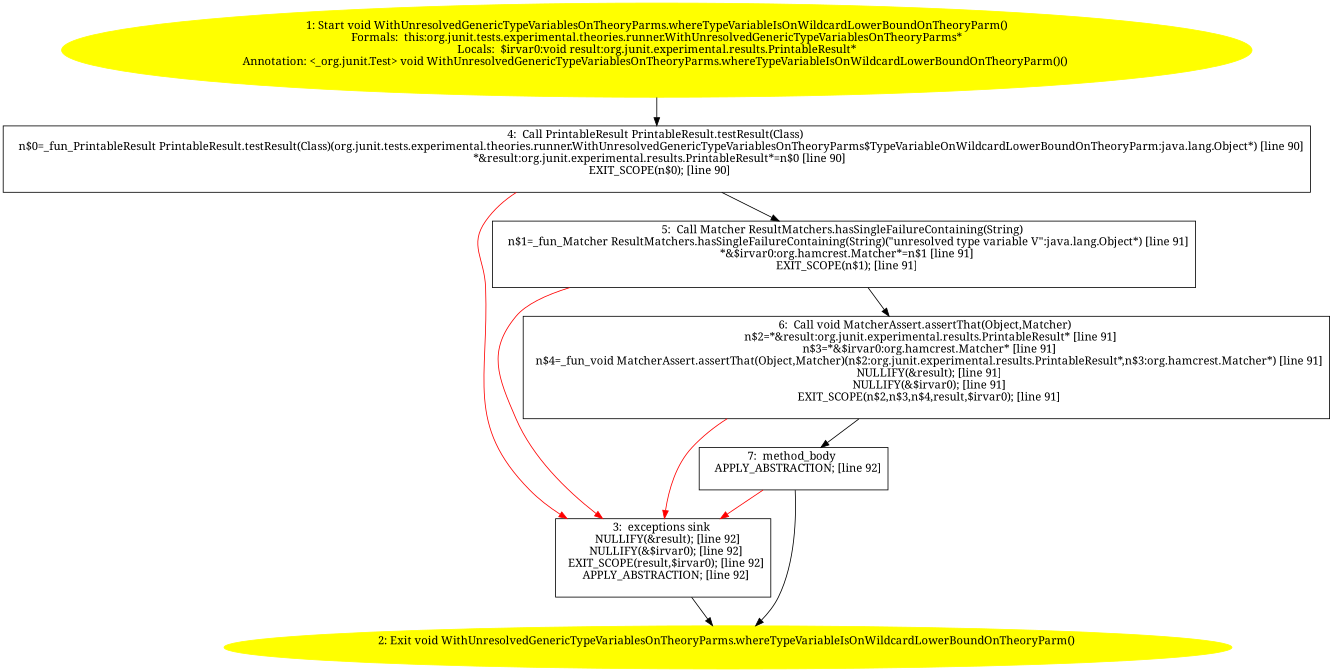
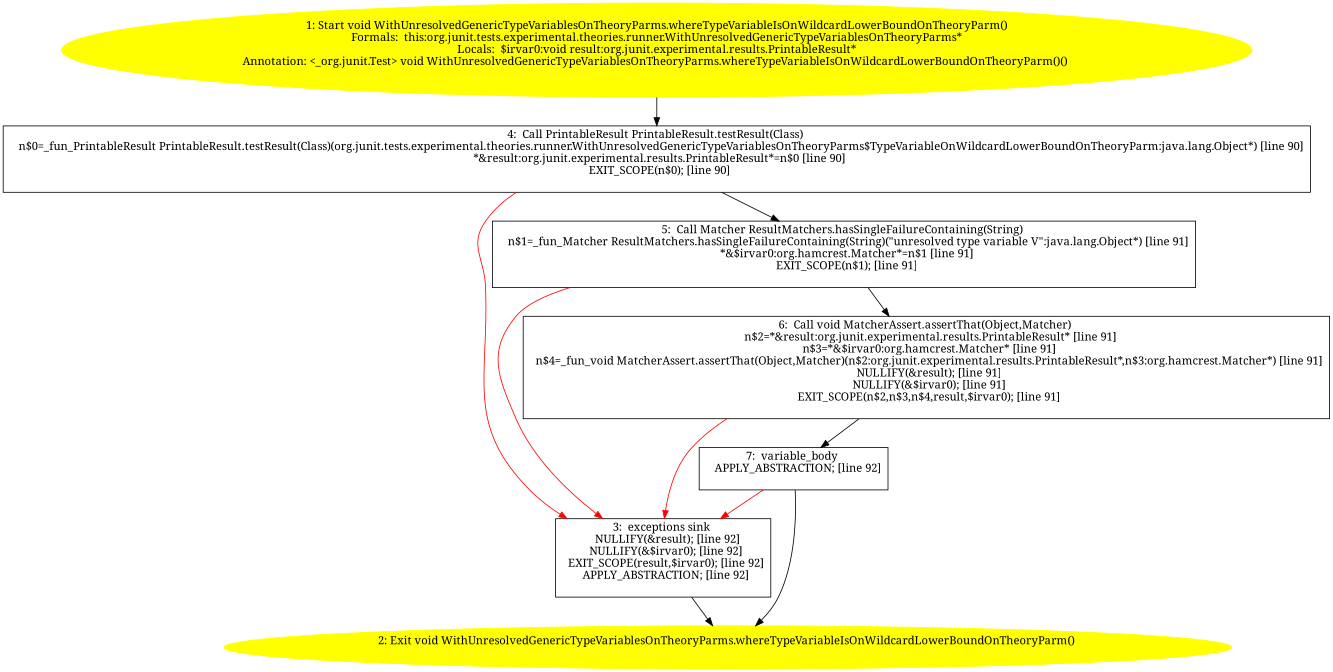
node "7:  method_body APPLY_ABSTRACTION; [line 92]": label "7:  method_body APPLY_ABSTRACTION; [line 92]" -> "7:  variable_body APPLY_ABSTRACTION; [line 92]"
